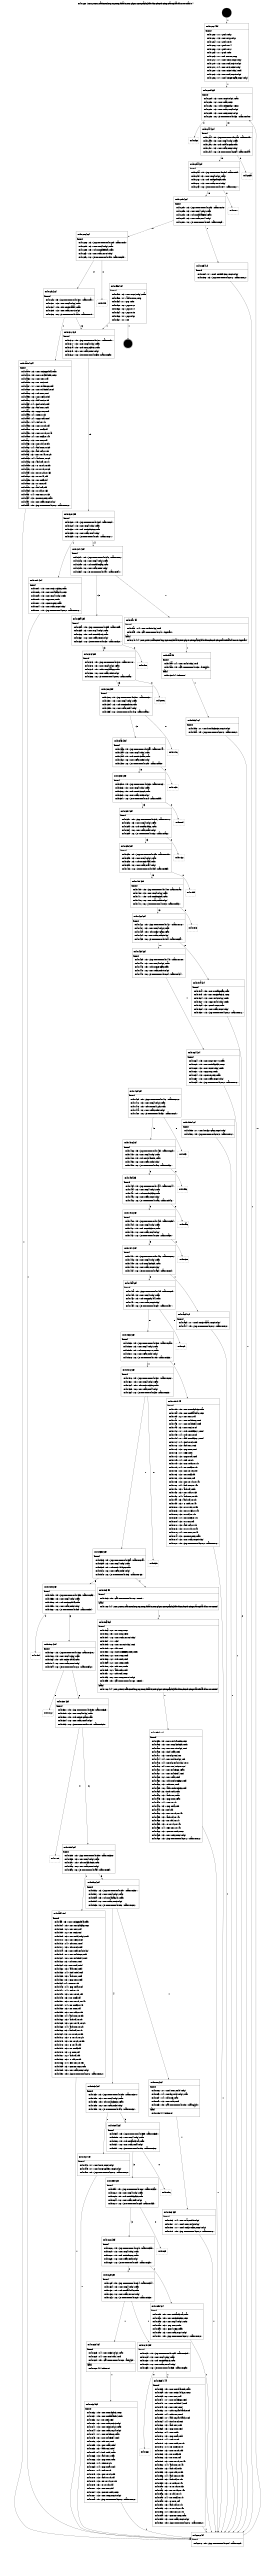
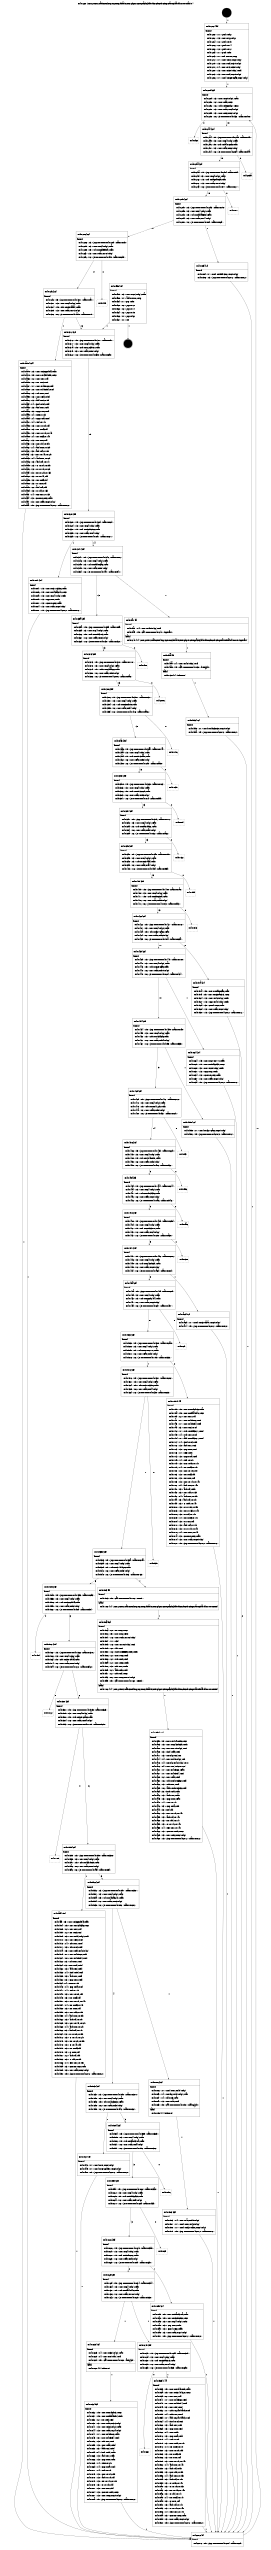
node "0x401454 [25]": added
edge "0x40146d [25]" -> "0x401486 [25]": label " 9" -> " 14"
edge "0x401503 [25]" -> "0x40151c [25]": label " 11" -> " 7"
